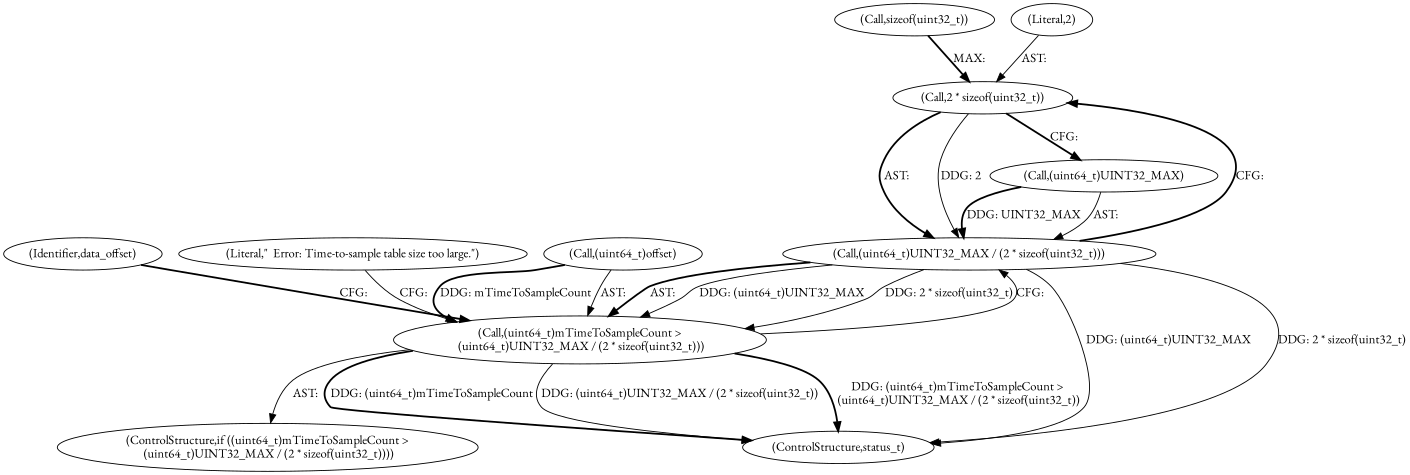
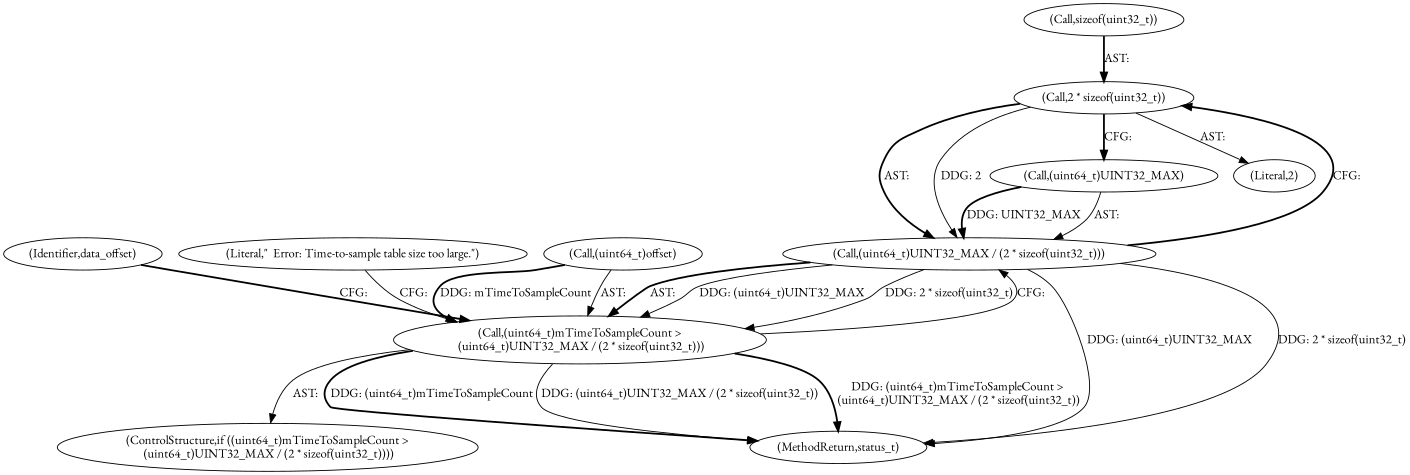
edge "(Literal,2)" -> "(Call,2 * sizeof(uint32_t))": reversed
edge "(Call,sizeof(uint32_t))" -> "(Call,2 * sizeof(uint32_t))": label "MAX: " -> "AST: "
node "(ControlStructure,status_t)": label "(ControlStructure,status_t)" -> "(MethodReturn,status_t)"
